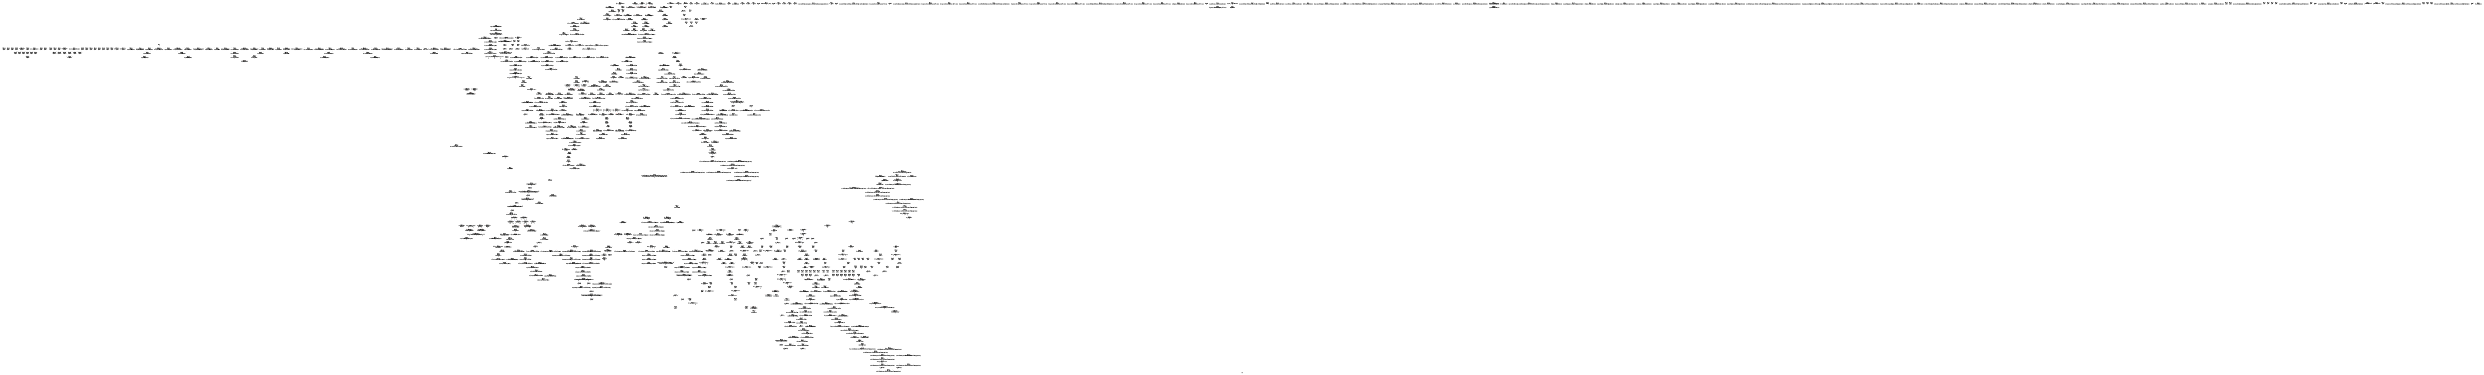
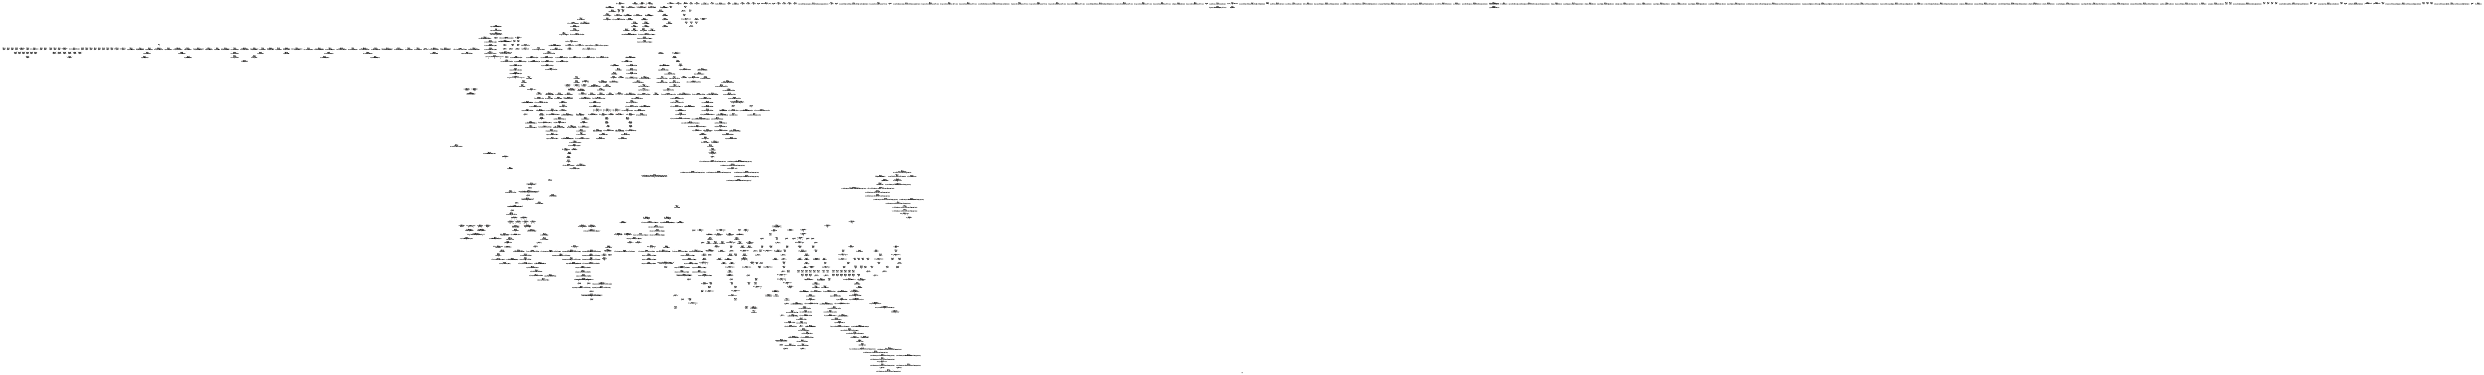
node "NodeID: 998": added
